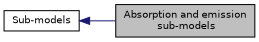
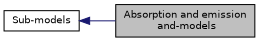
node "Absorption and emission sub-models": label "Absorption and emission sub-models" -> "Absorption and emission and-models"
